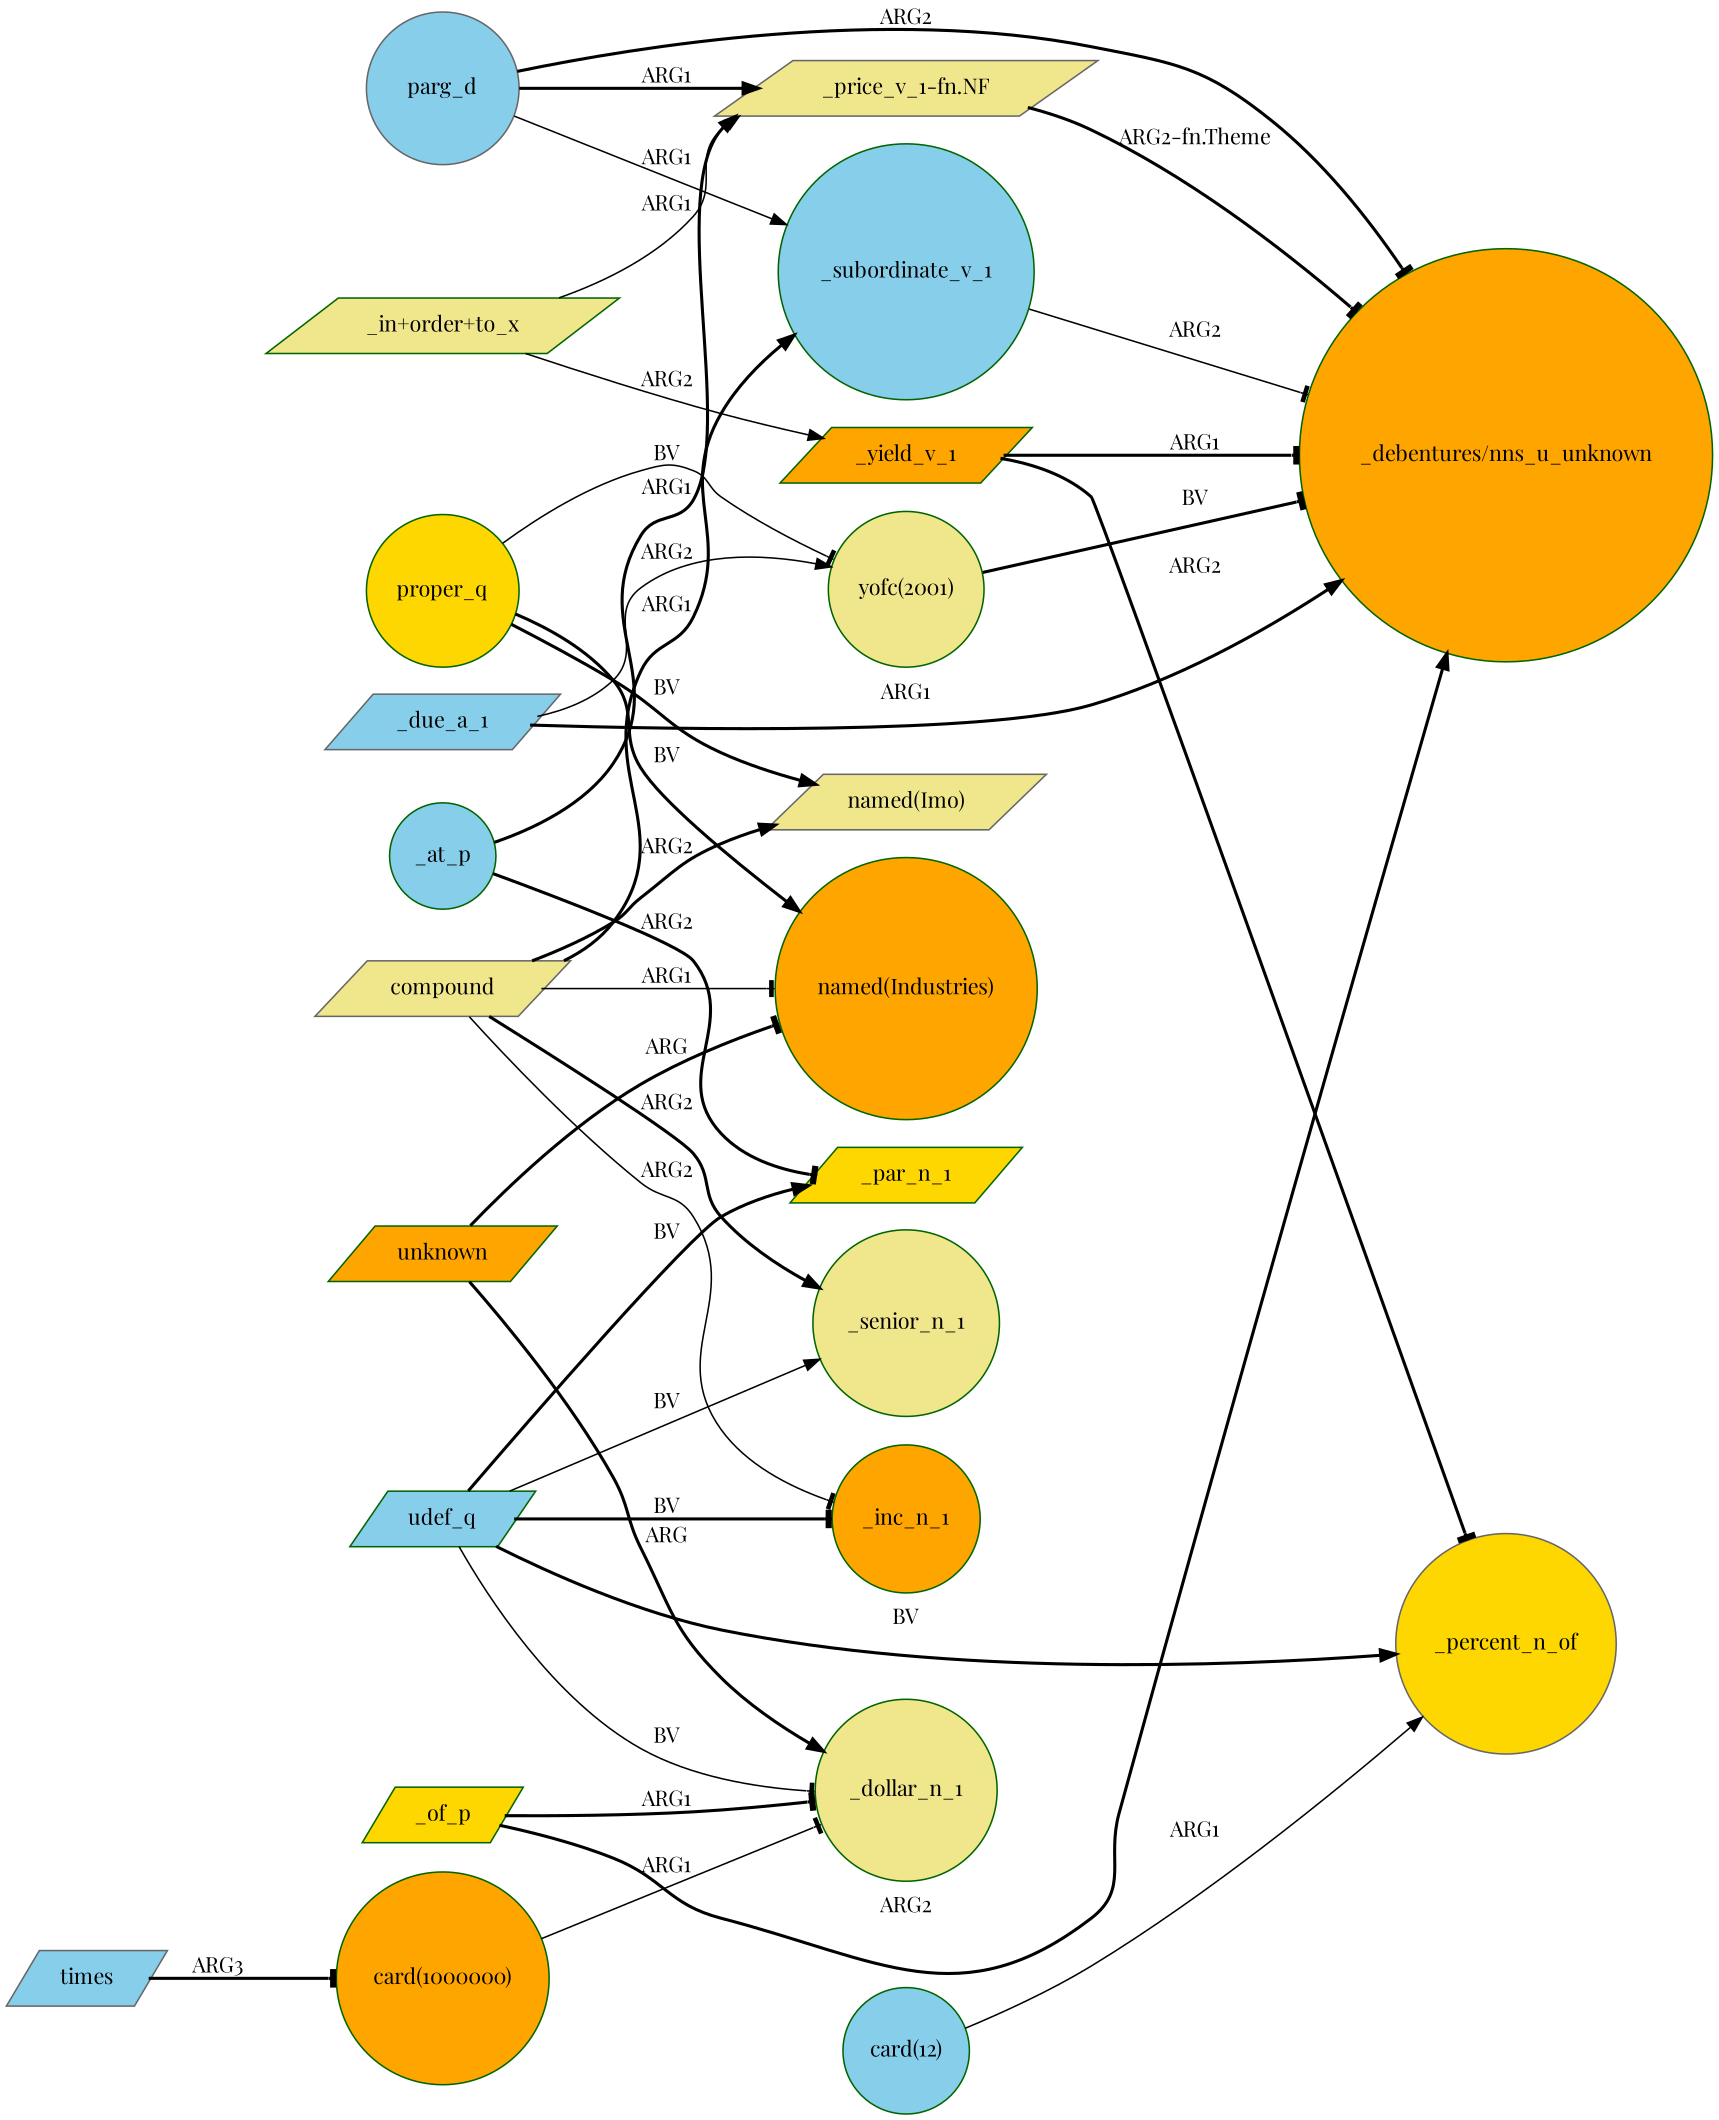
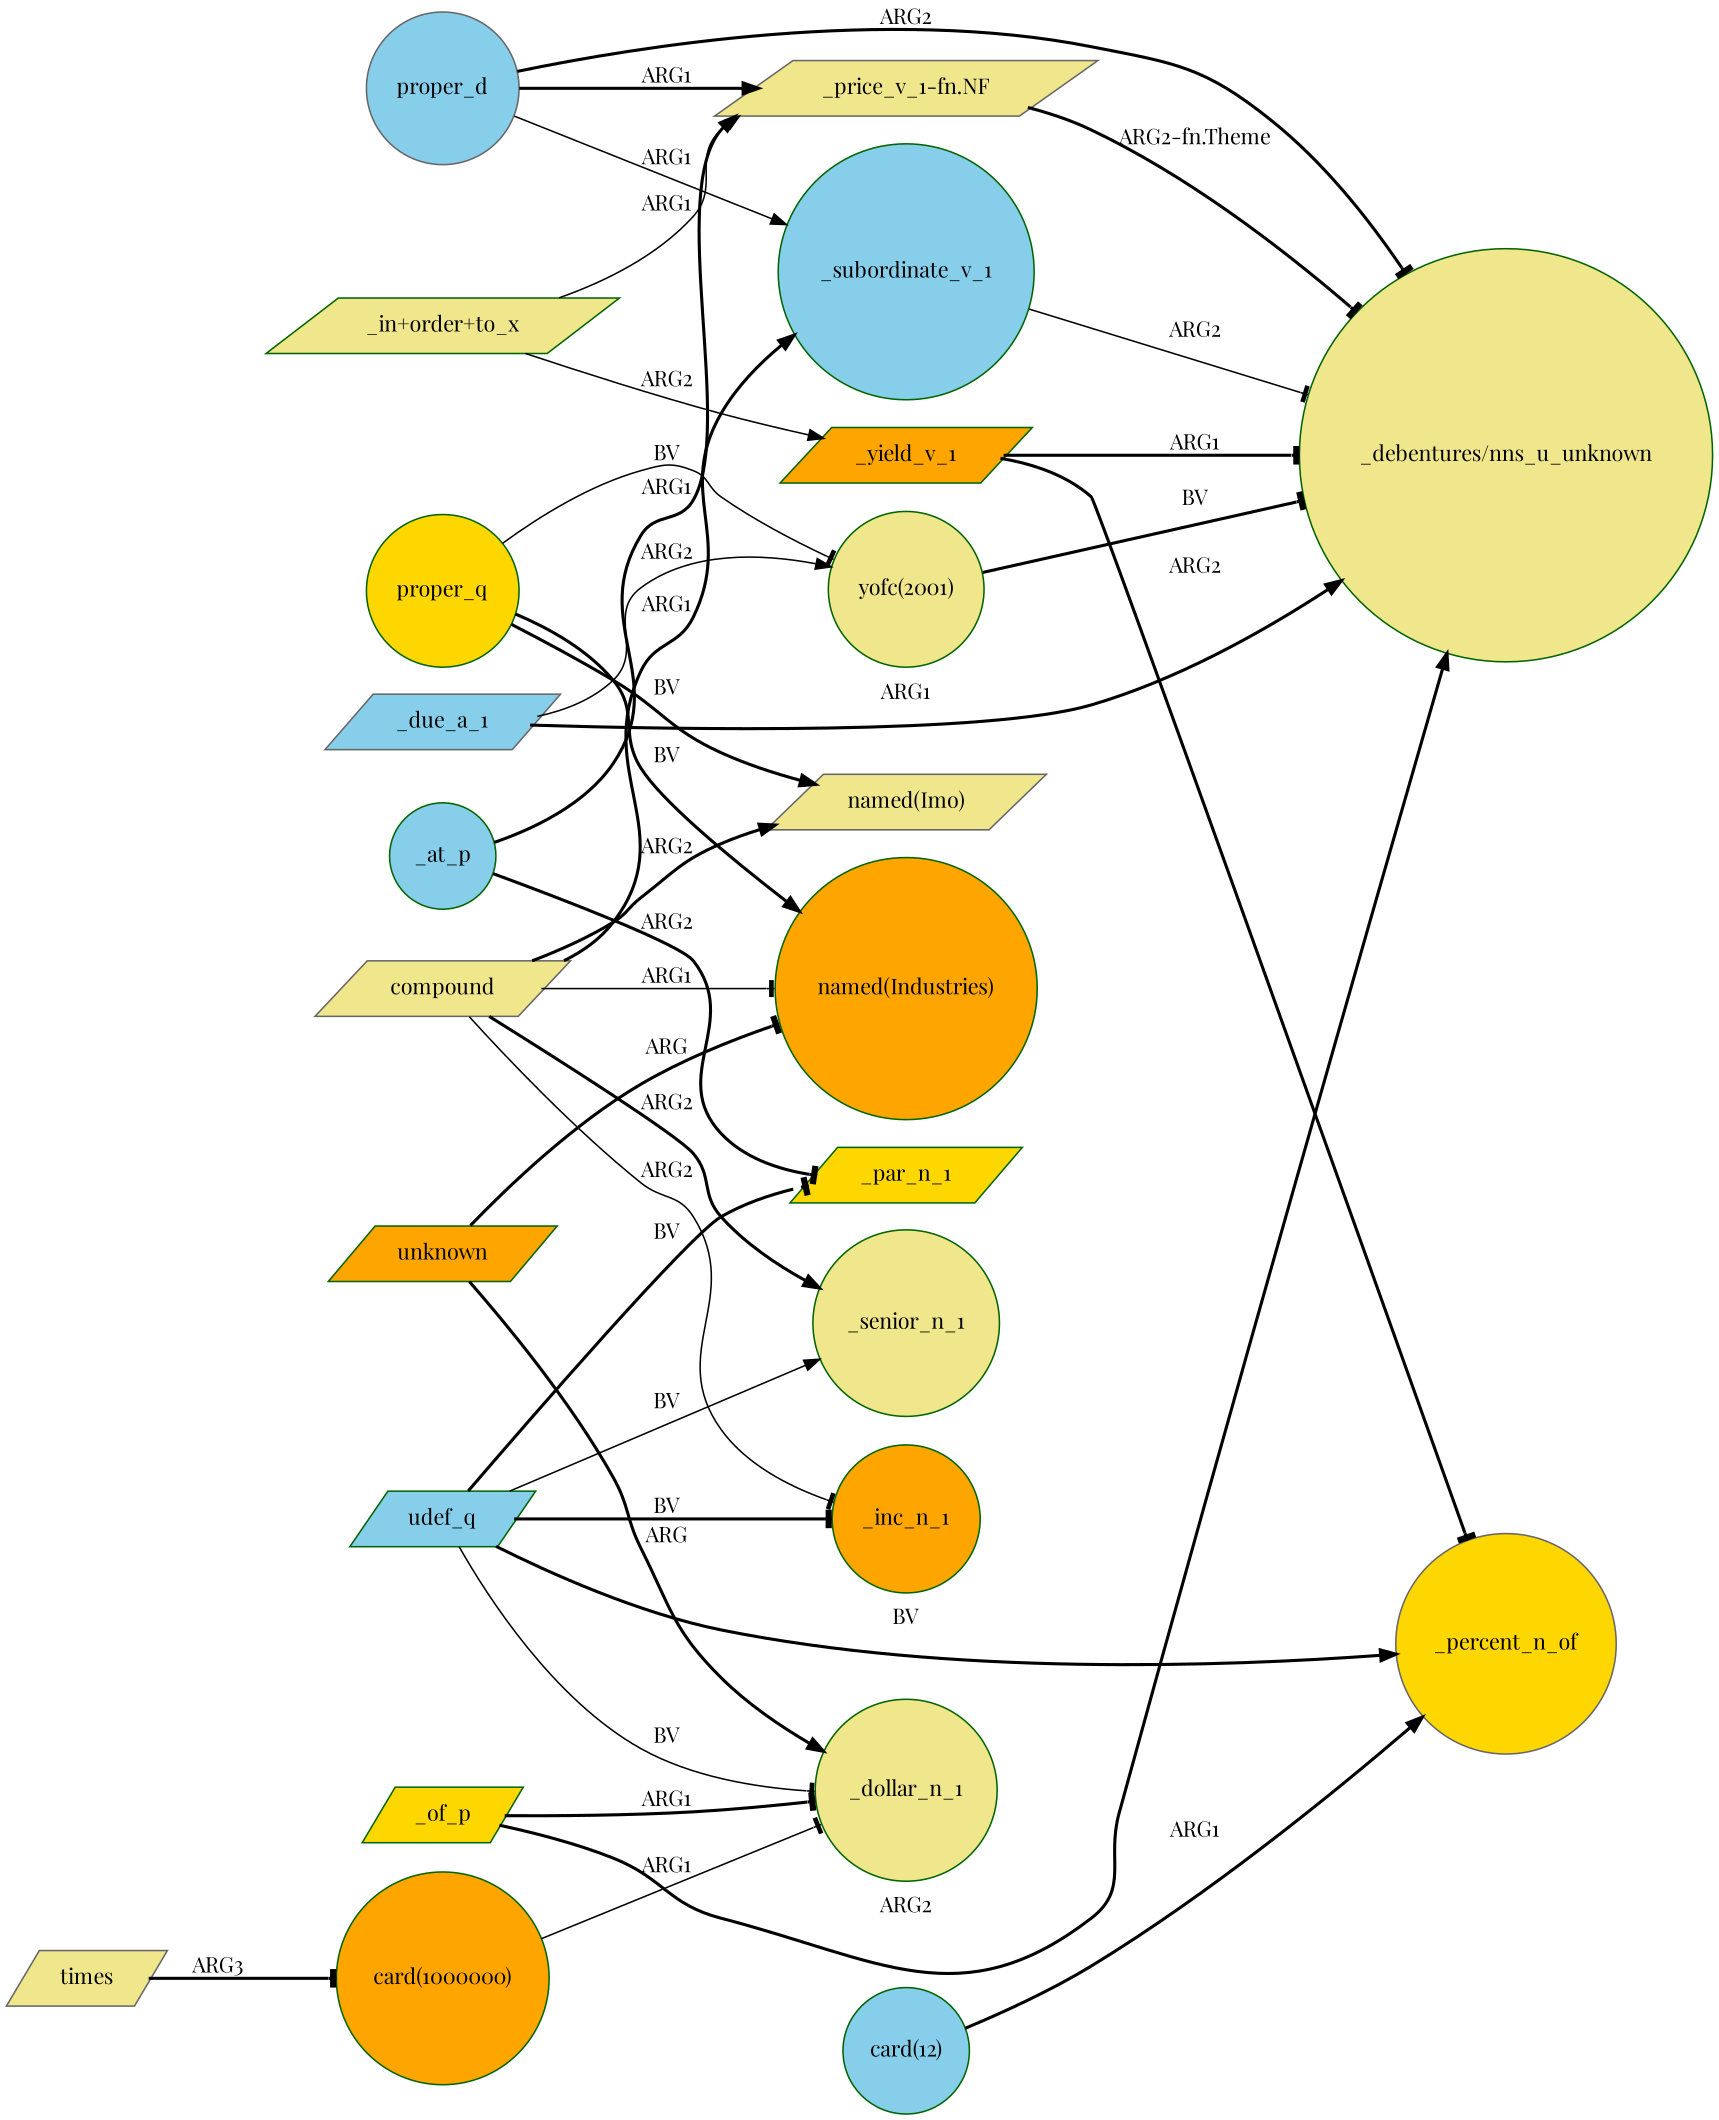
node "parg_d": label "parg_d" -> "proper_d"
node "_debentures/nns_u_unknown": fillcolor orange -> khaki
edge "udef_q" -> "_par_n_1": arrowhead normal -> tee
edge "card(12)" -> "_percent_n_of": style solid -> bold
node "times": fillcolor skyblue -> khaki
